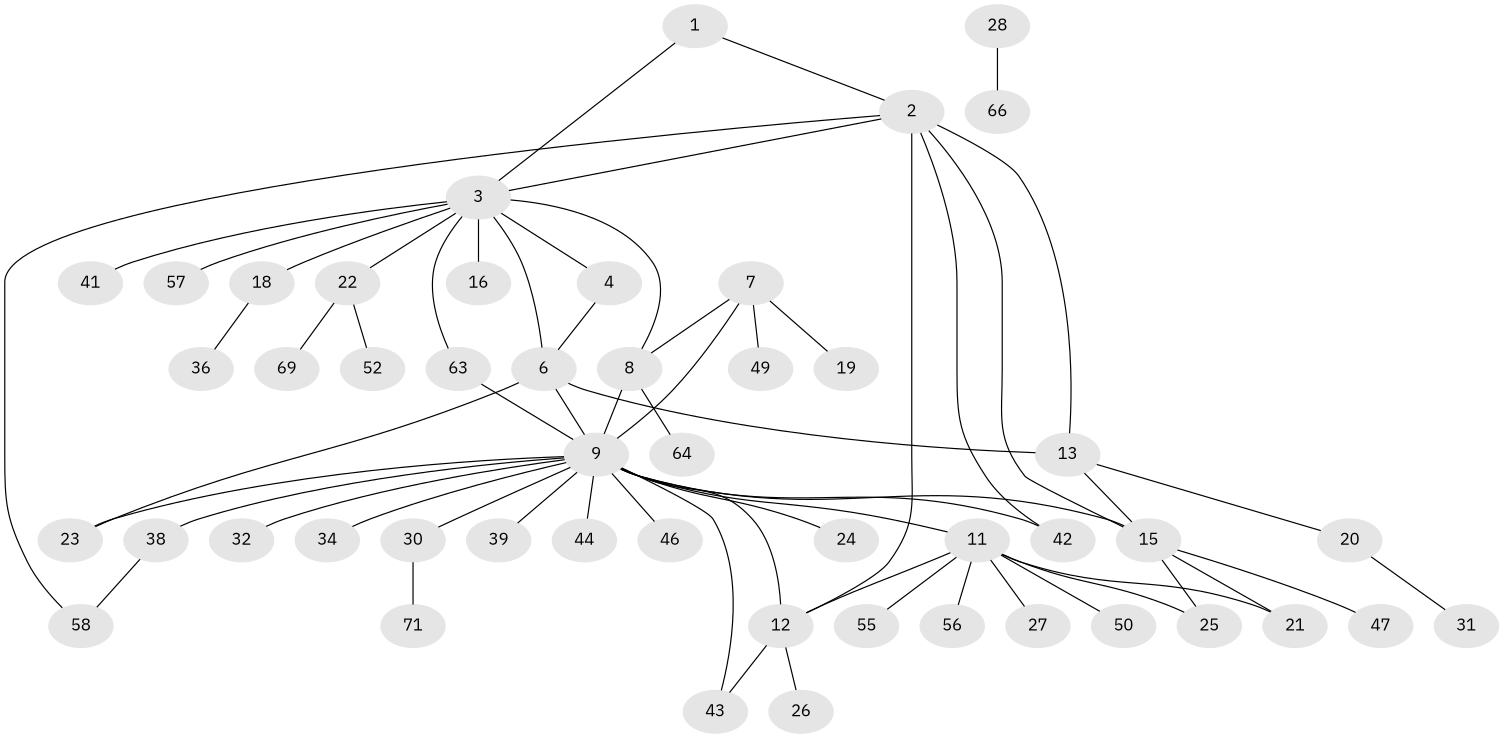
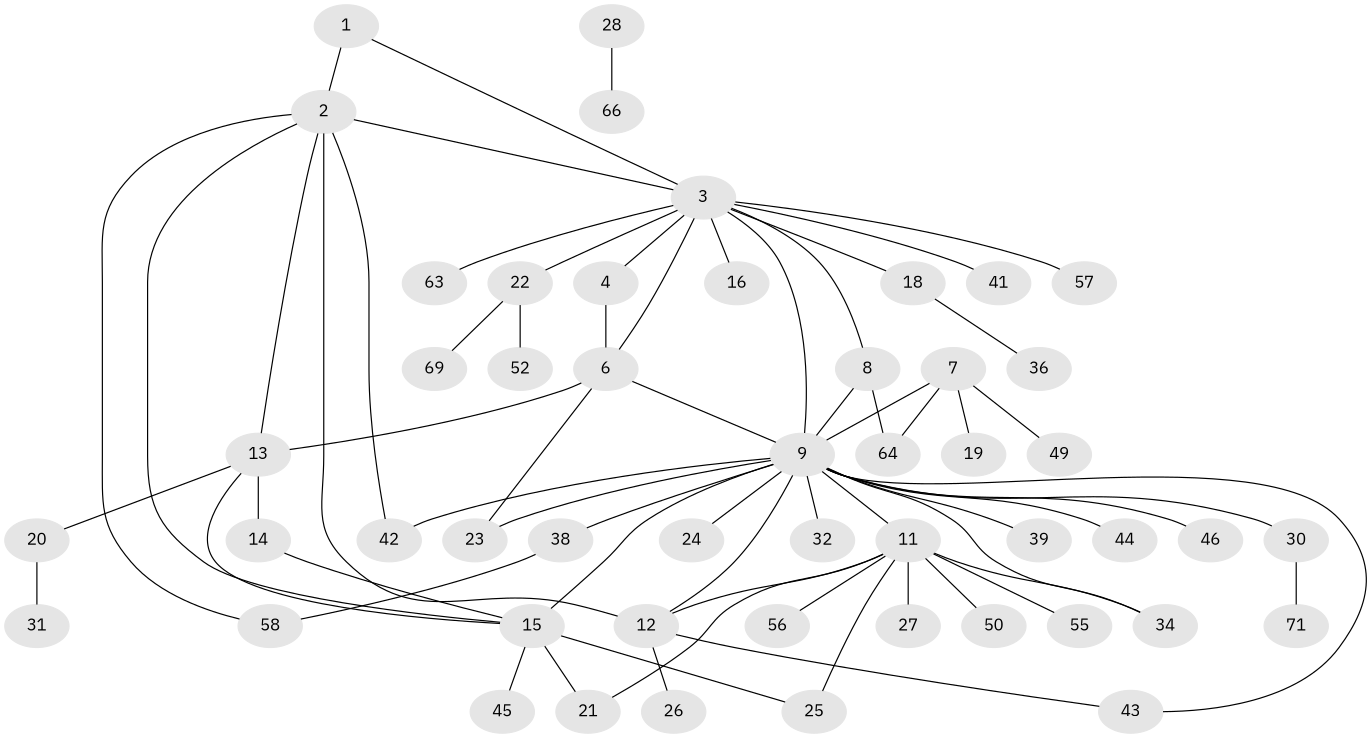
edge "7" -- "8": now "7" -- "64"
edge "63" -- "9": now "3" -- "9"
node "14": added
edge "11" -- "34": added
node "47": label "47" -> "45"
